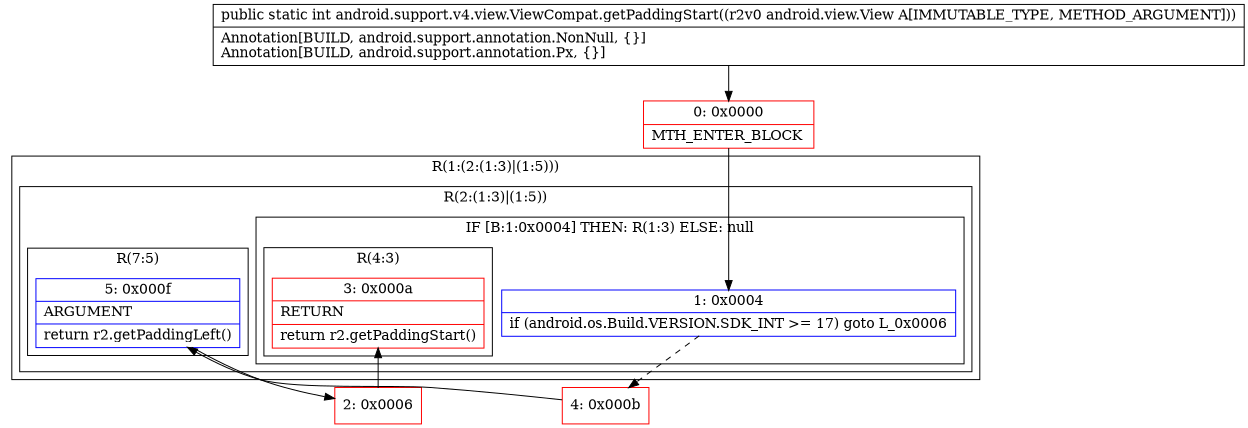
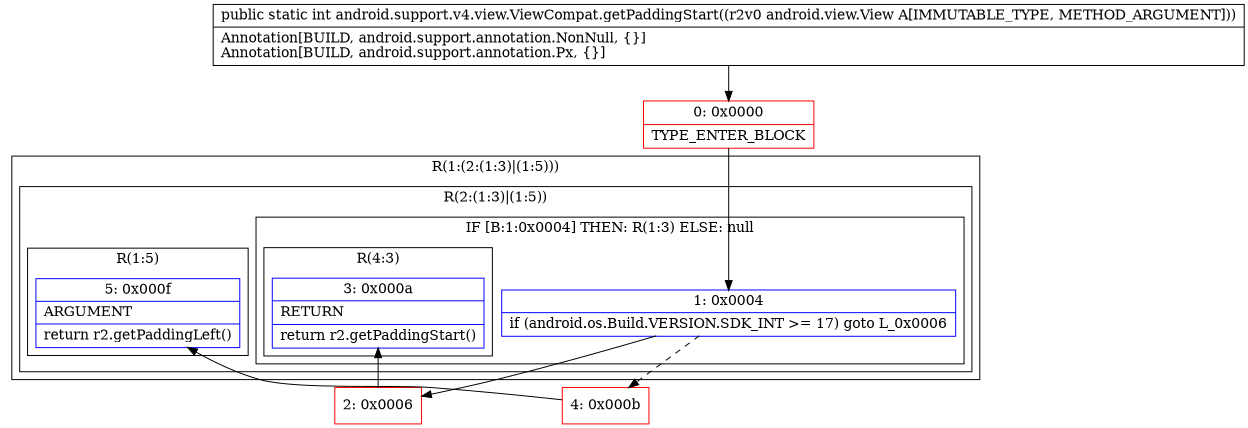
node "0: 0x0000": text "MTH_ENTER_BLOCK" -> "TYPE_ENTER_BLOCK"
cluster "R(7:5)": label "R(7:5)" -> "R(1:5)"
node "3: 0x000a": color red -> blue
edge "5: 0x000f" -> "2: 0x0006": now "1: 0x0004" -> "2: 0x0006"
